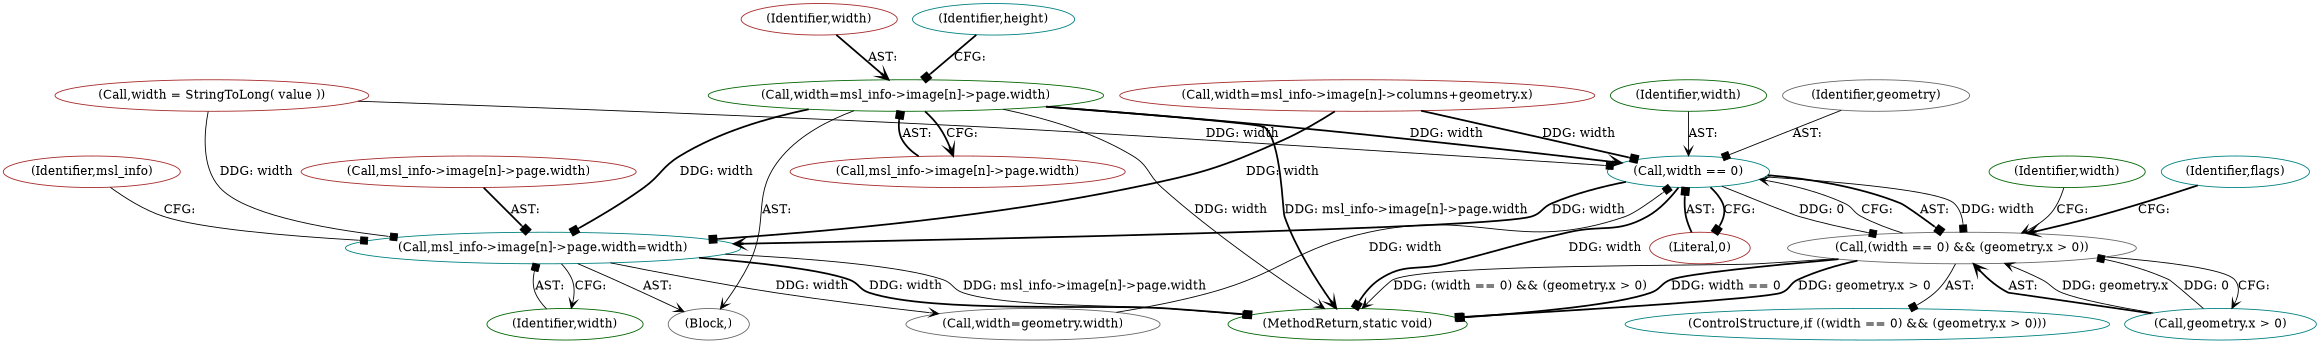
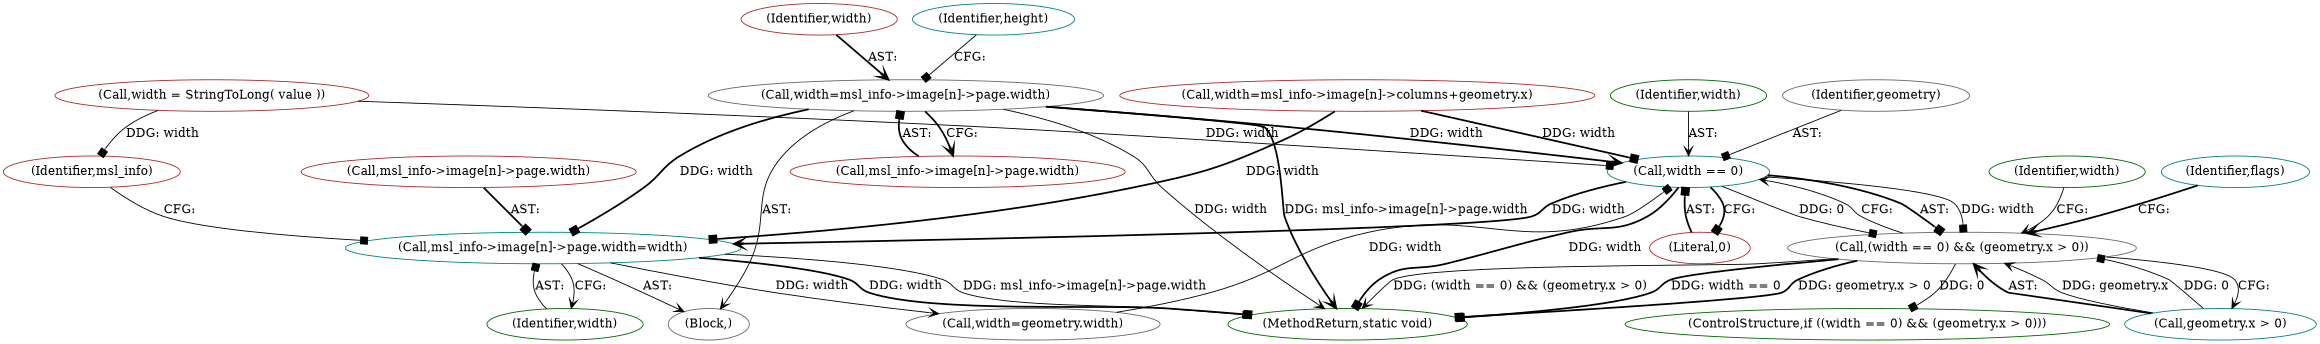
edge "(Identifier,height)" -> "(Call,width=msl_info->image[n]->page.width)": style bold -> solid
node "(Call,width=msl_info->image[n]->page.width)": color darkgreen -> gray40
edge "(Call,width = StringToLong( value ))" -> "(Call,msl_info->image[n]->page.width=width)": now "(Call,width = StringToLong( value ))" -> "(Identifier,msl_info)"
edge "(Call,(width == 0) && (geometry.x > 0))" -> "(ControlStructure,if ((width == 0) && (geometry.x > 0)))": label "AST: " -> "DDG: 0"
node "(ControlStructure,if ((width == 0) && (geometry.x > 0)))": color teal -> darkgreen
